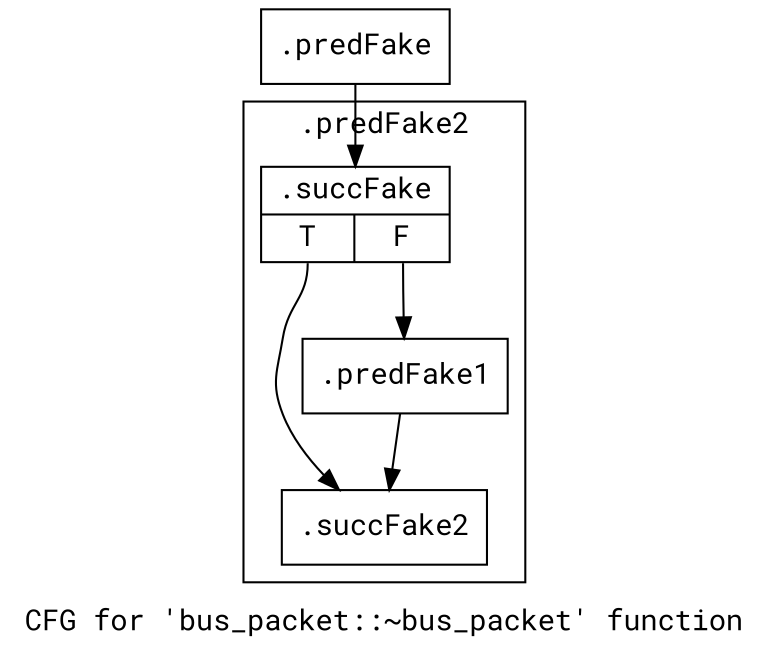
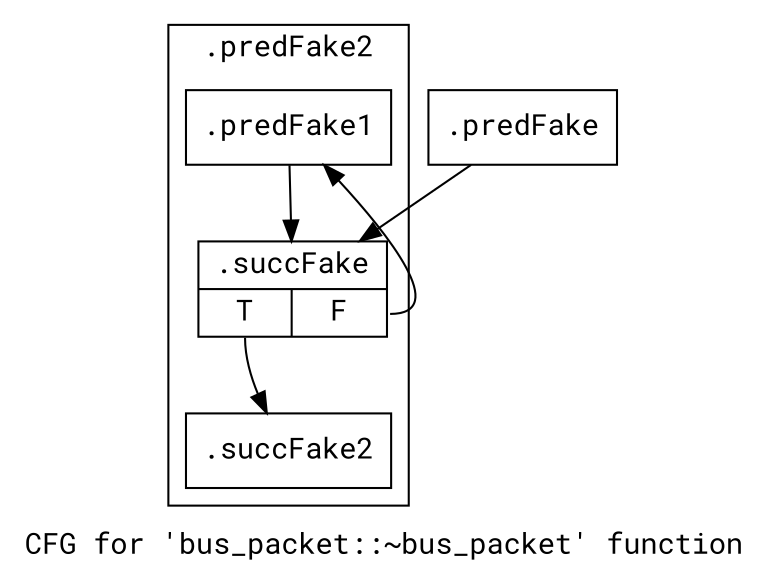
edge ".predFake1" -> ".succFake2": now ".predFake1" -> ".succFake"
